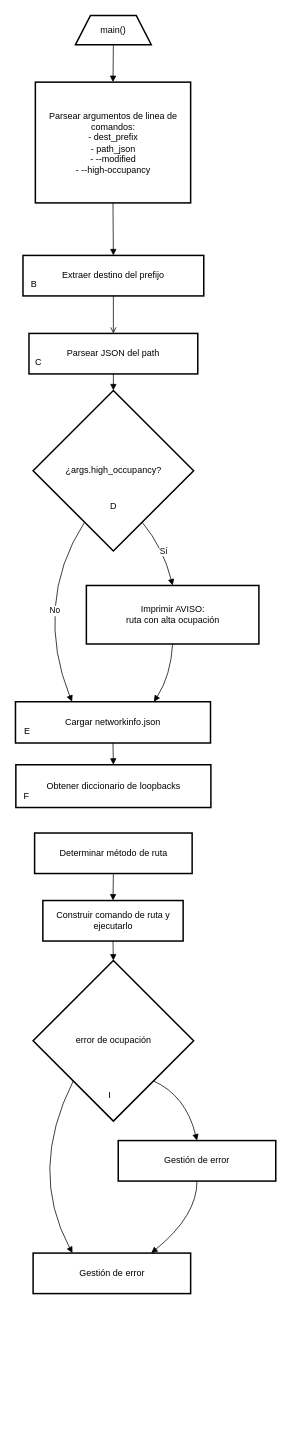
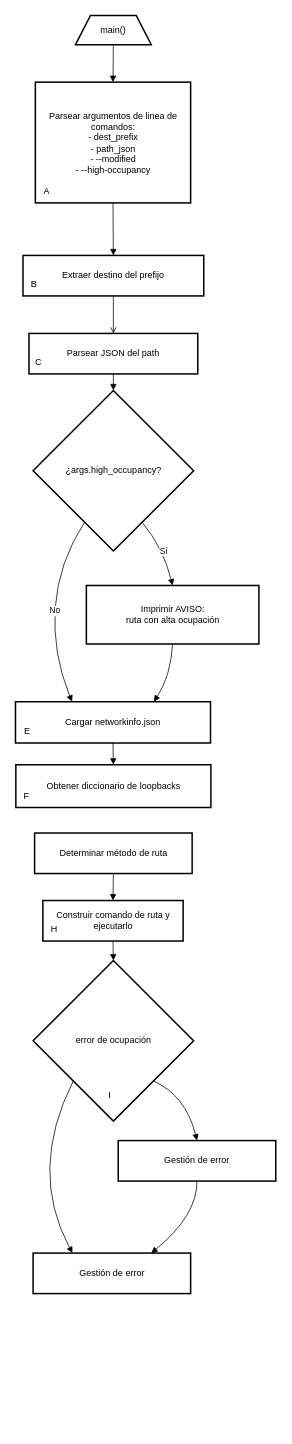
node "A": added
node "D": removed
node "H": added
